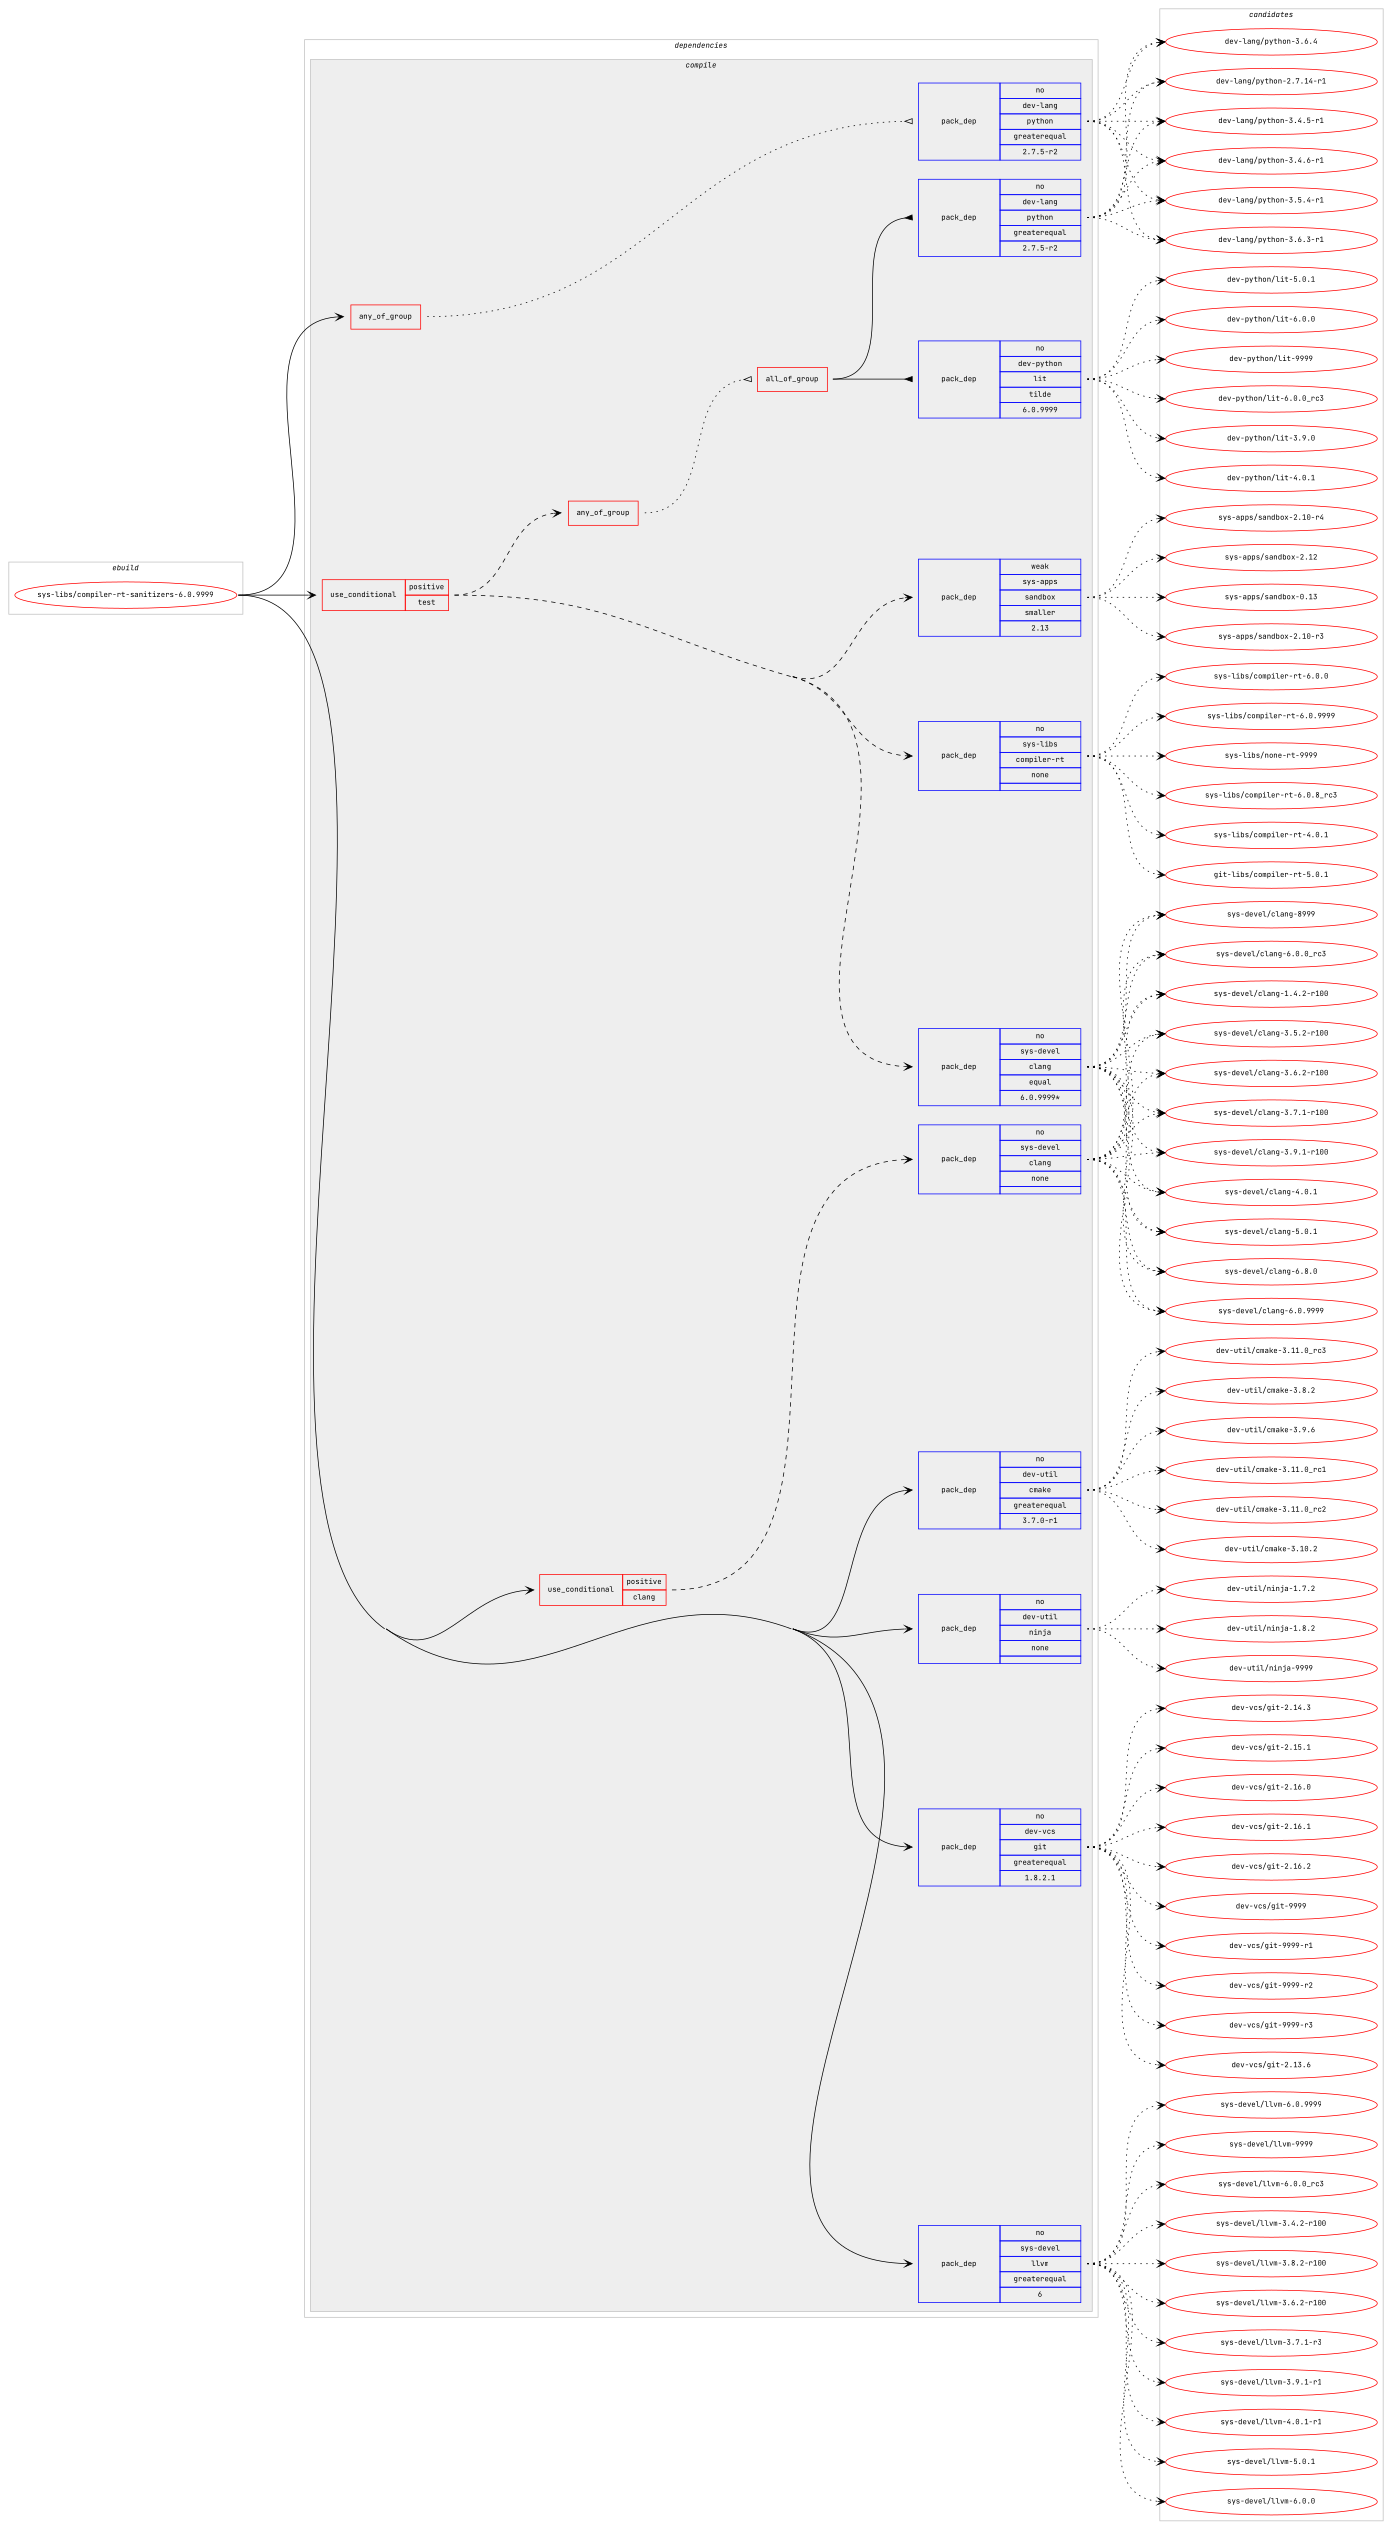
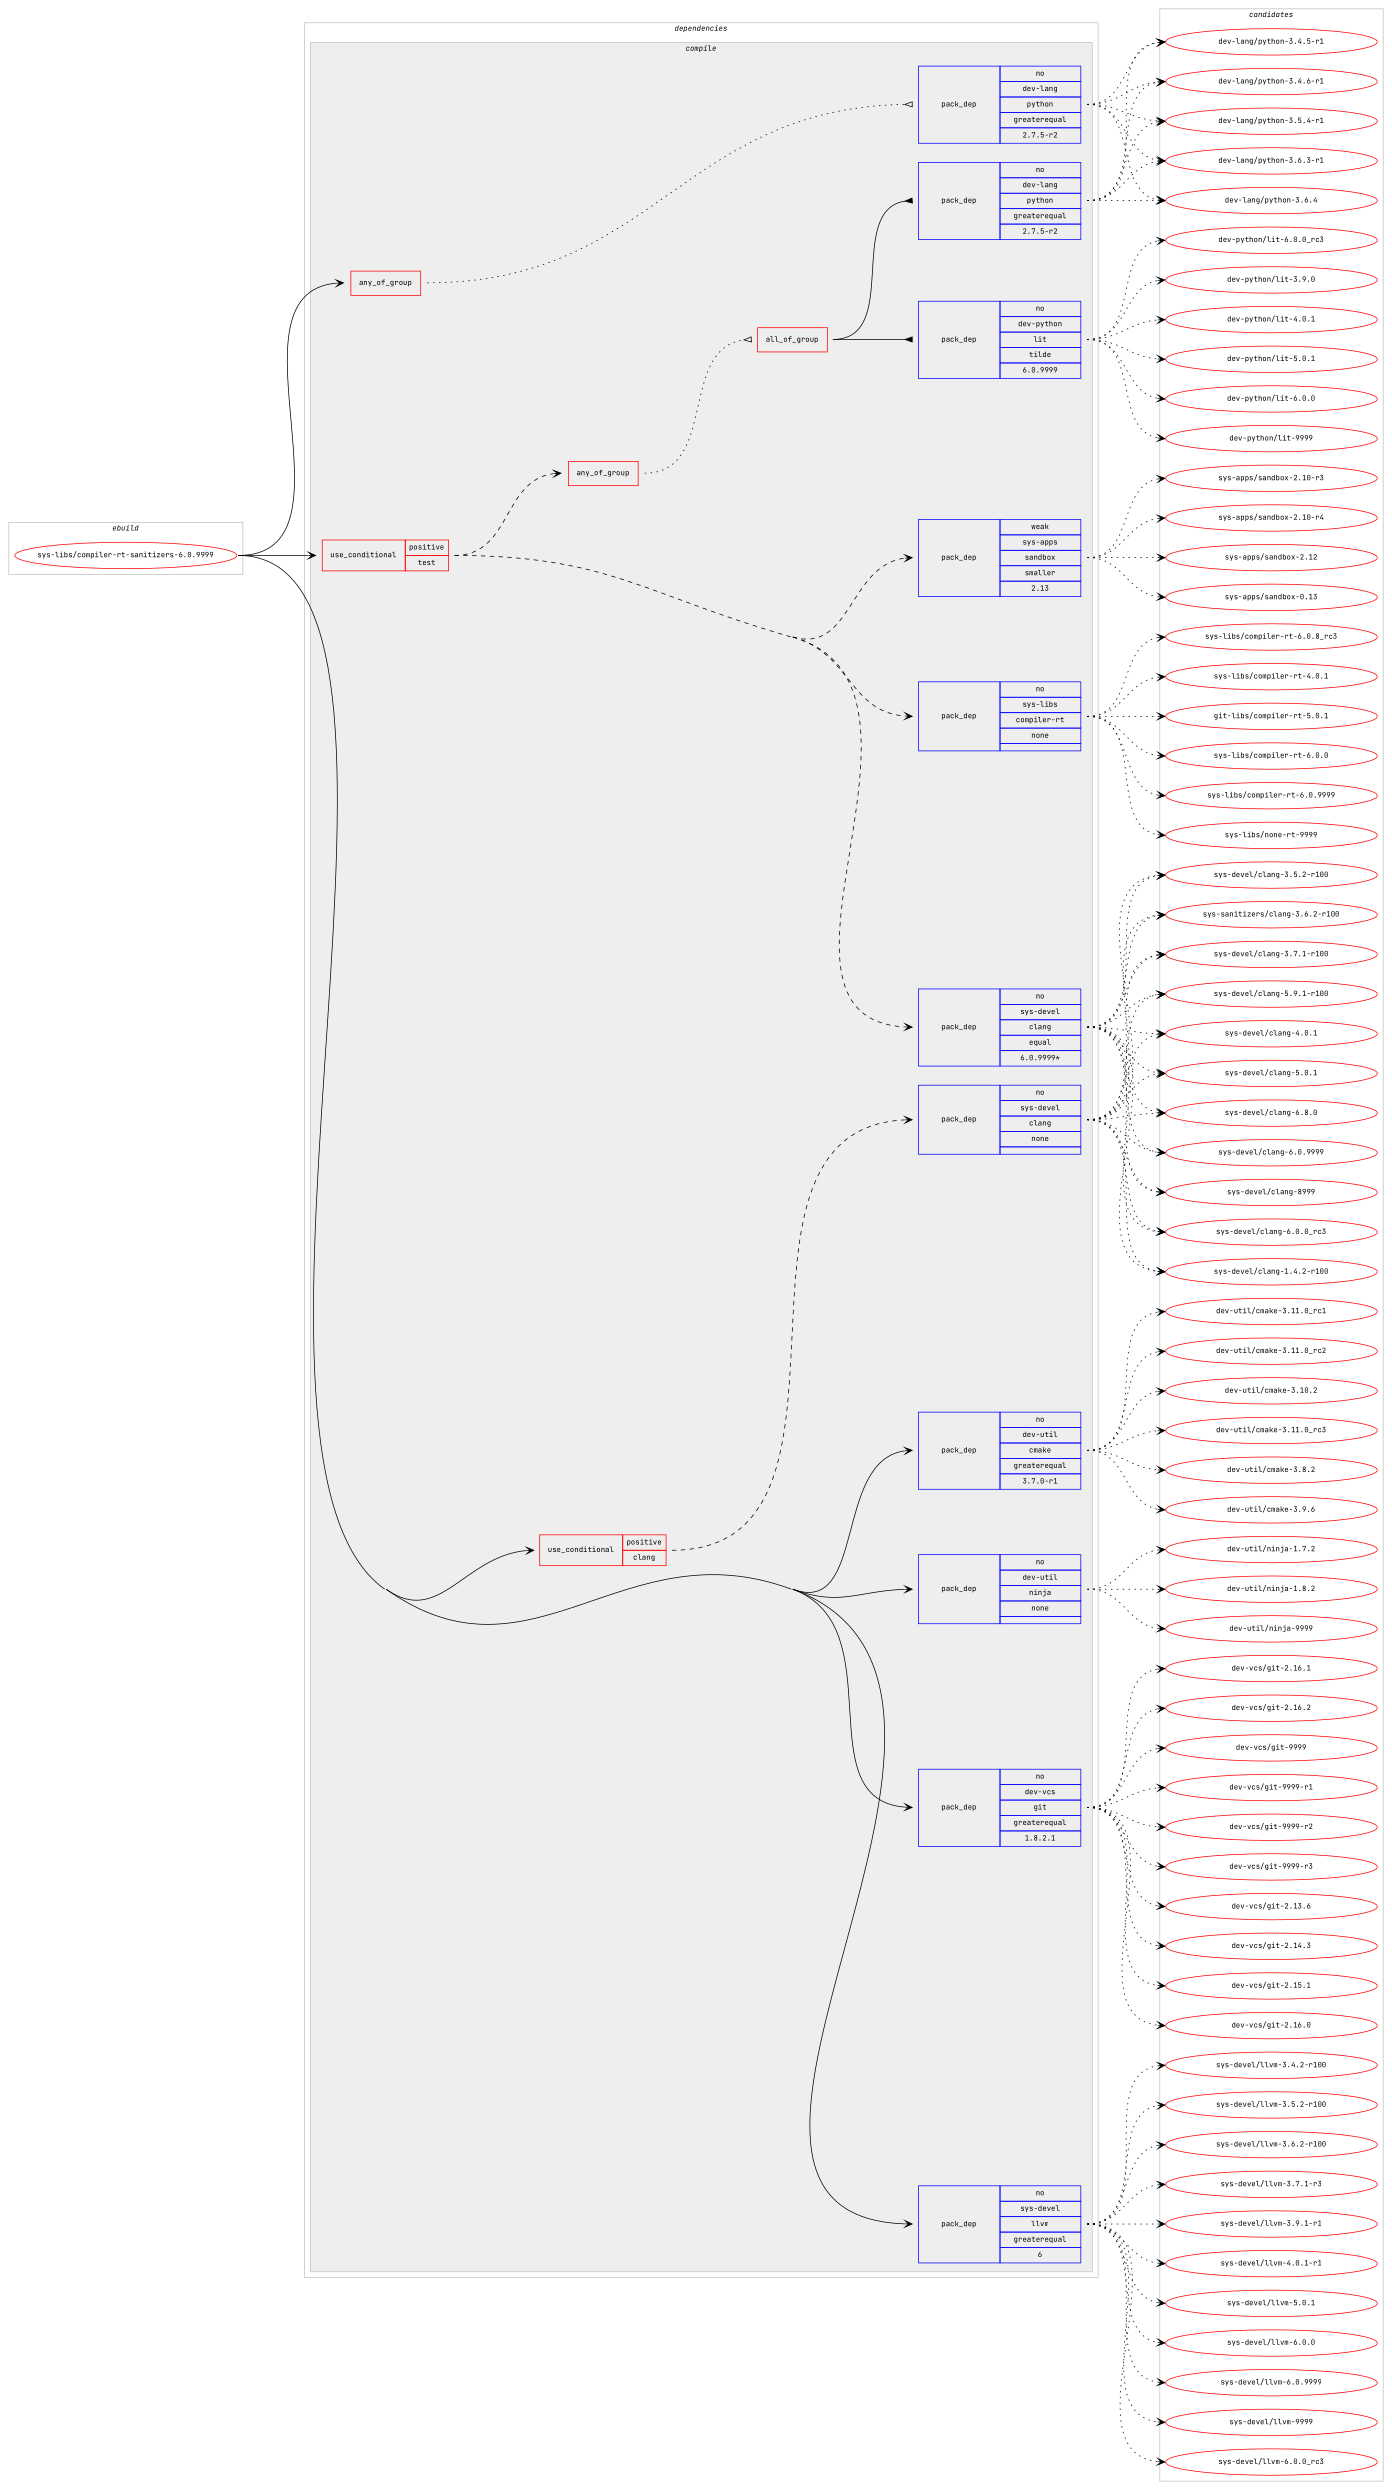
node "dev-lang/python-2.7.14-r1": removed
node "sys-devel/clang-3.6.2-r100": label "sys-devel/clang-3.6.2-r100" -> "sys-sanitizers/clang-3.6.2-r100"
node "sys-devel/clang-3.9.1-r100": label "sys-devel/clang-3.9.1-r100" -> "sys-devel/clang-5.9.1-r100"
node "sys-devel/llvm-3.8.2-r100": label "sys-devel/llvm-3.8.2-r100" -> "sys-devel/llvm-3.5.2-r100"
